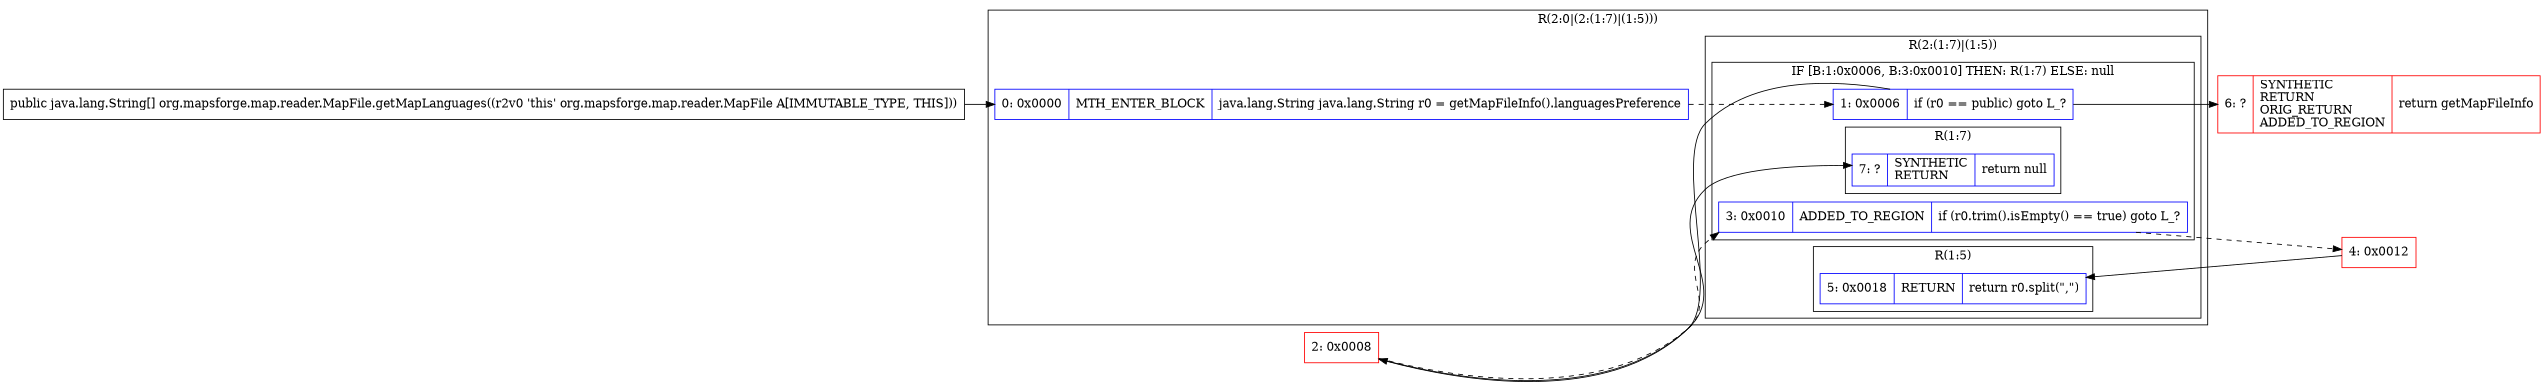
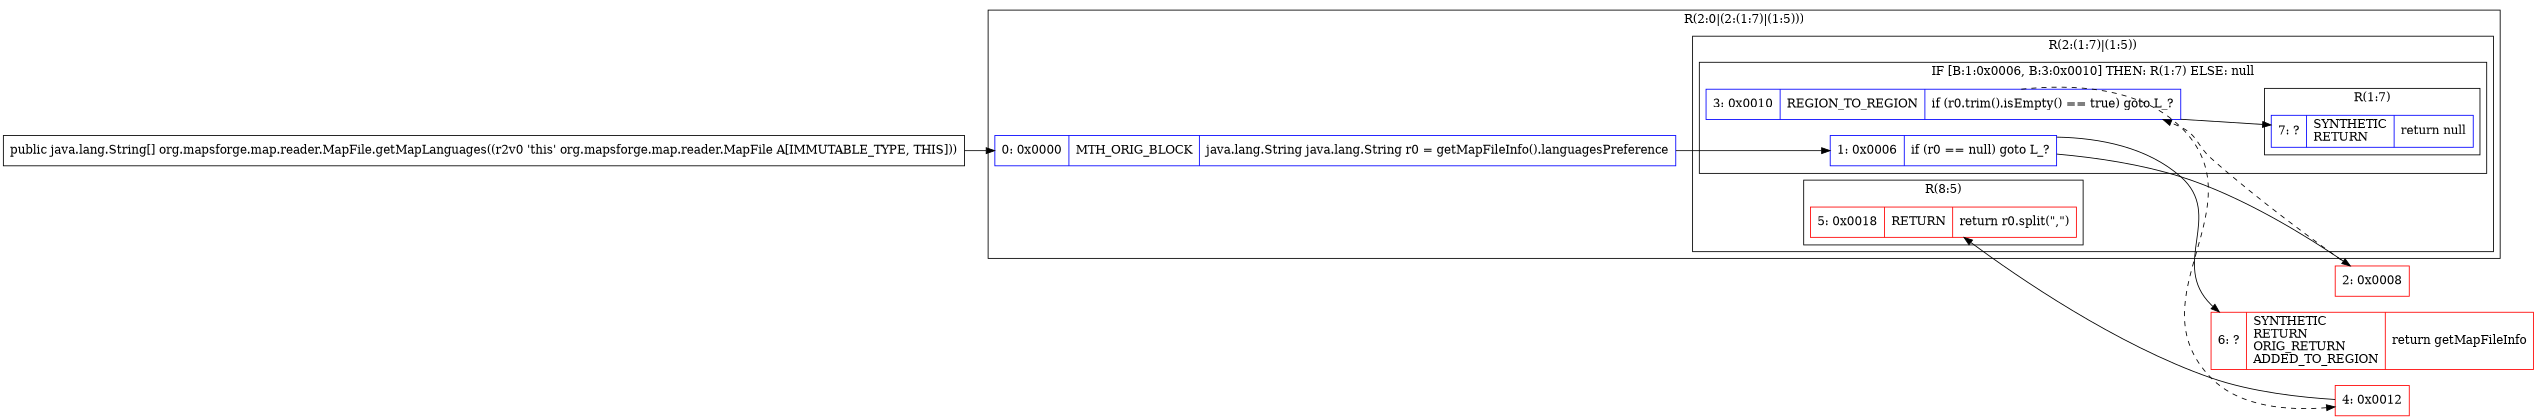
node "0: 0x0000": text "MTH_ENTER_BLOCK" -> "MTH_ORIG_BLOCK"
edge "0: 0x0000" -> "1: 0x0006": style dashed -> solid
node "1: 0x0006": text "if (r0 == public) goto L_?" -> "if (r0 == null) goto L_?"
node "3: 0x0010": text "ADDED_TO_REGION" -> "REGION_TO_REGION"
edge "2: 0x0008" -> "7: ?": now "3: 0x0010" -> "7: ?"
cluster "R(1:5)": label "R(1:5)" -> "R(8:5)"
node "5: 0x0018": color blue -> red
